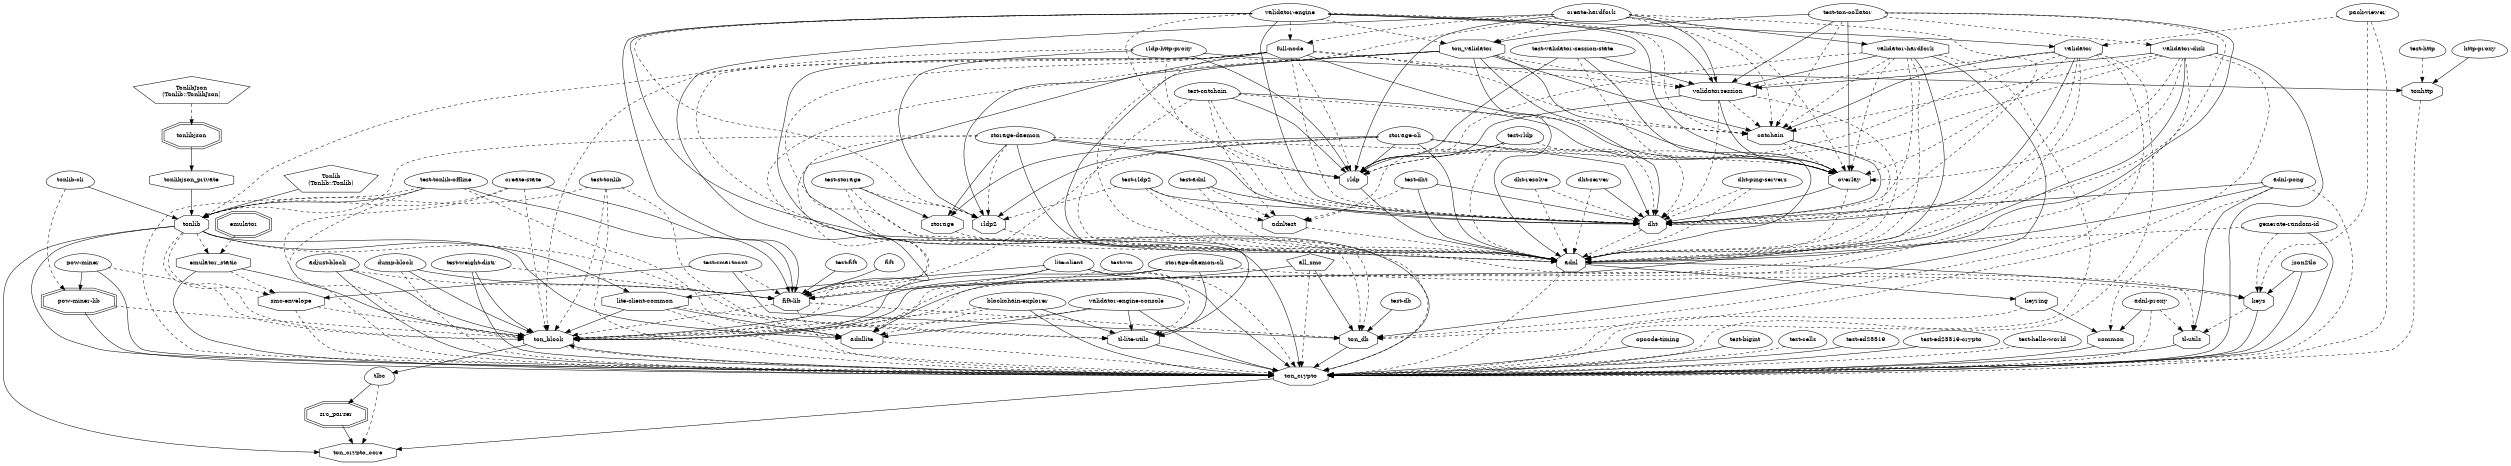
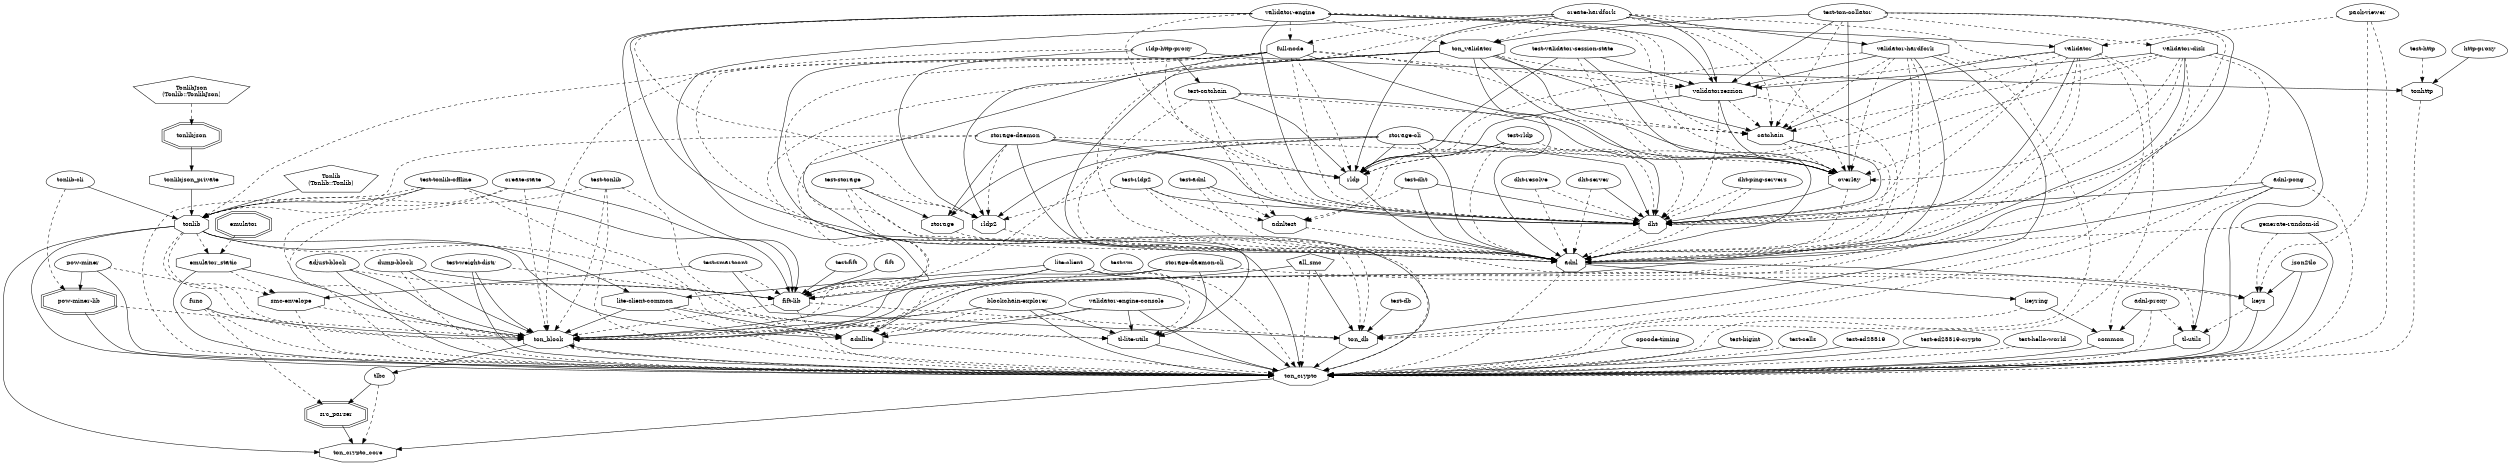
edge "validator-engine" -> "overlay": style solid -> dashed
edge "rldp-http-proxy" -> "rldp": now "rldp-http-proxy" -> "test-catchain"
node "func": added
edge "blockchain-explorer" -> "ton_block": style dashed -> solid
